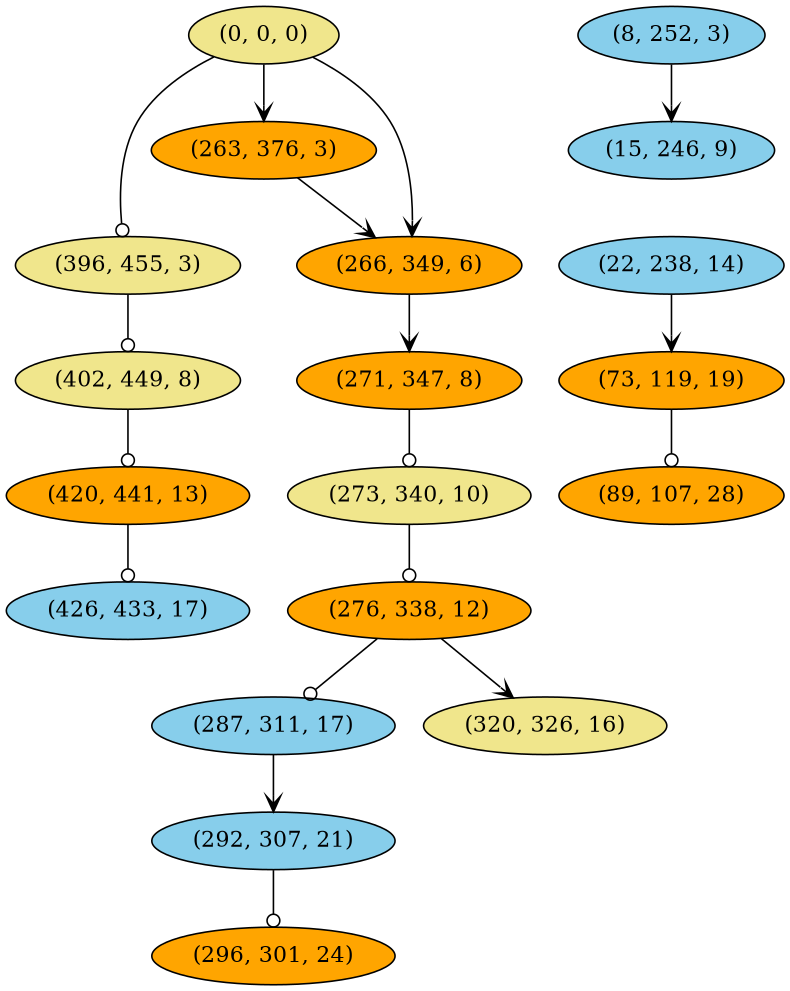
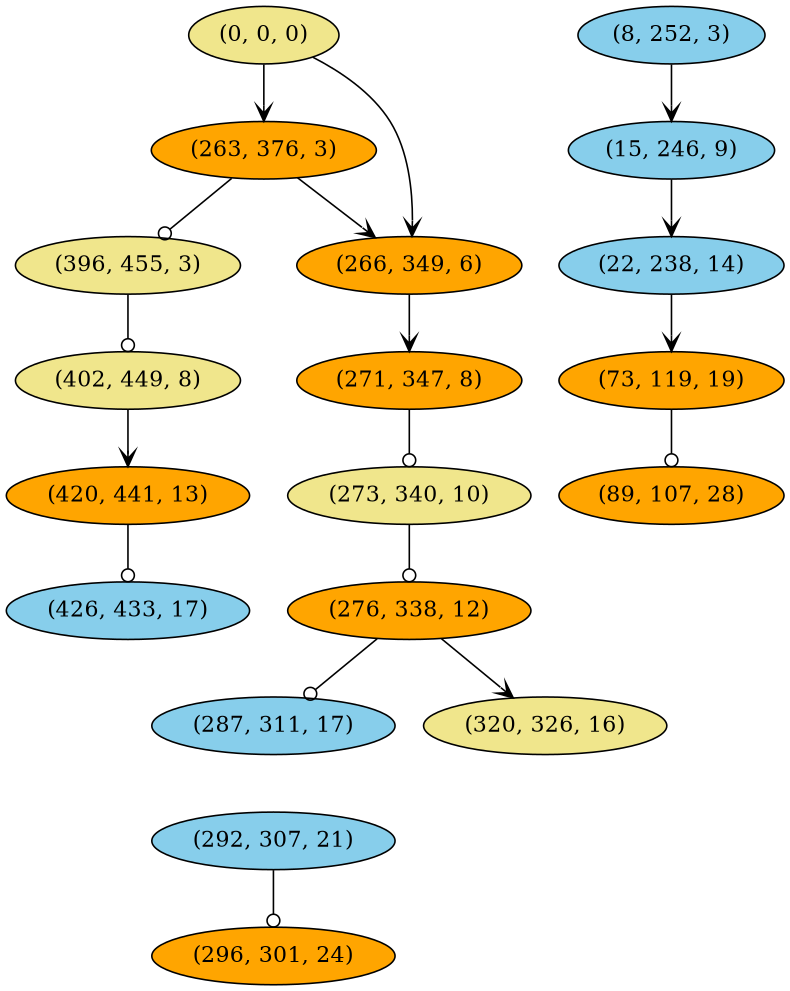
edge "(0, 0, 0)" -> "(396, 455, 3)": now "(263, 376, 3)" -> "(396, 455, 3)"
edge "(15, 246, 9)" -> "(22, 238, 14)": added
edge "(402, 449, 8)" -> "(420, 441, 13)": arrowhead odot -> vee
edge "(287, 311, 17)" -> "(292, 307, 21)": removed
